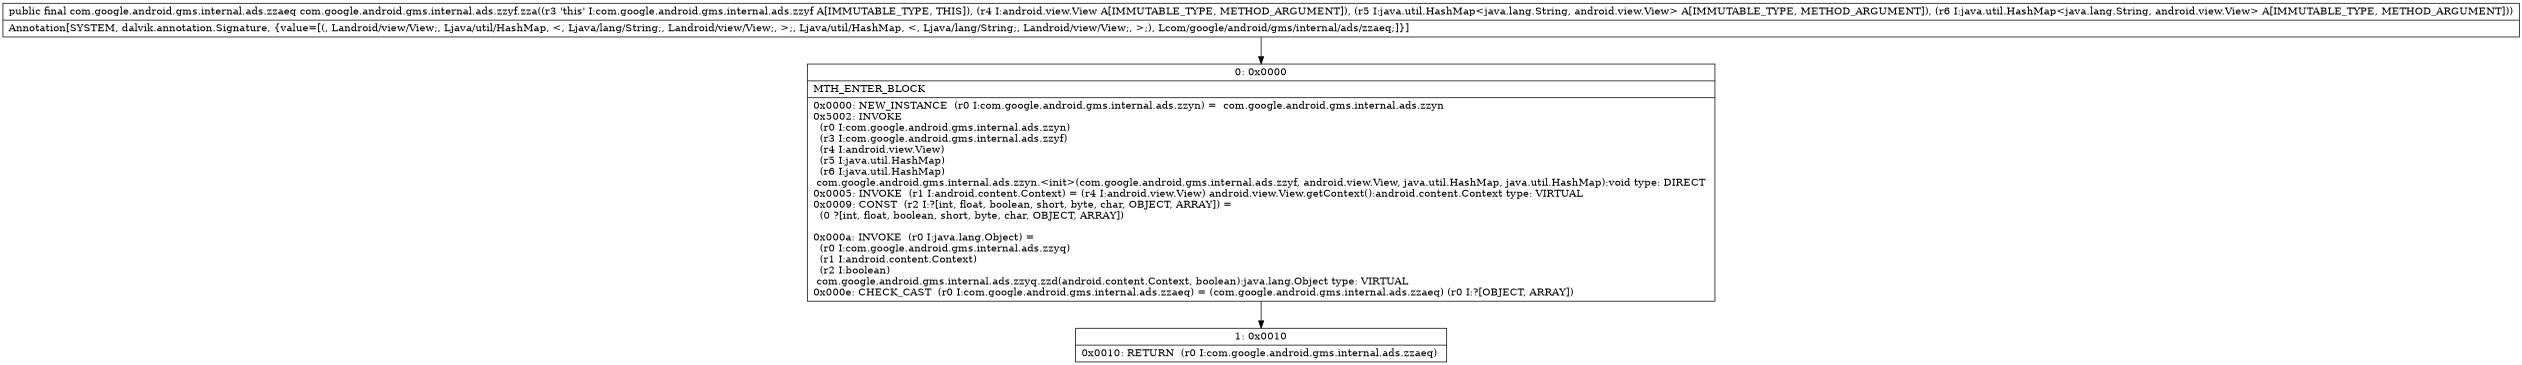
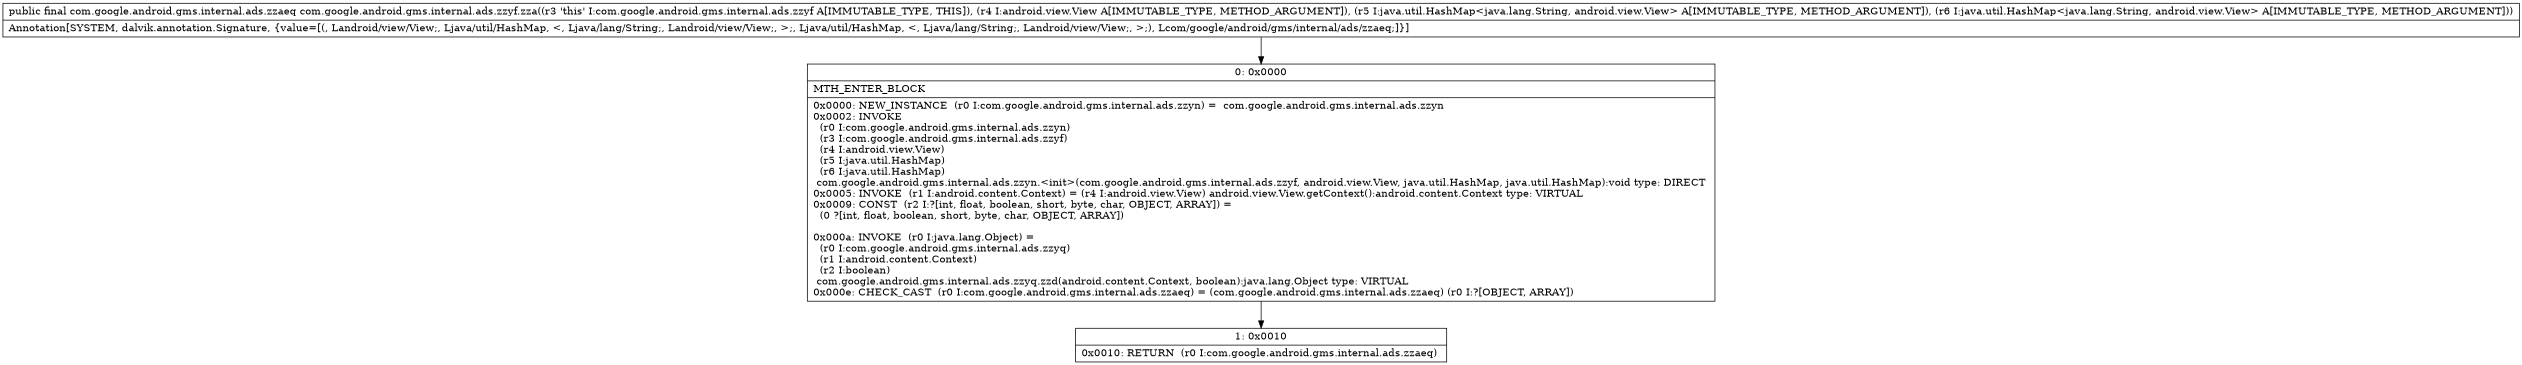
node "0: 0x0000": text "0x5002: INVOKE" -> "0x0002: INVOKE"
